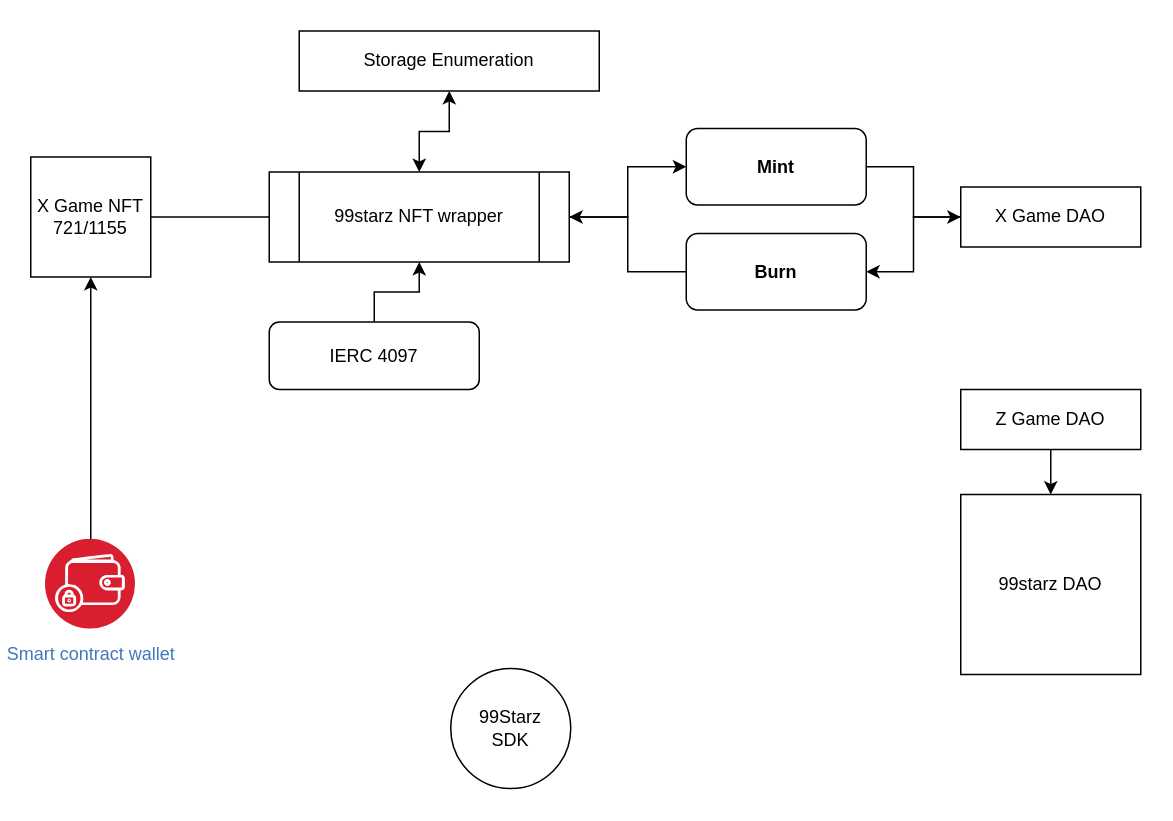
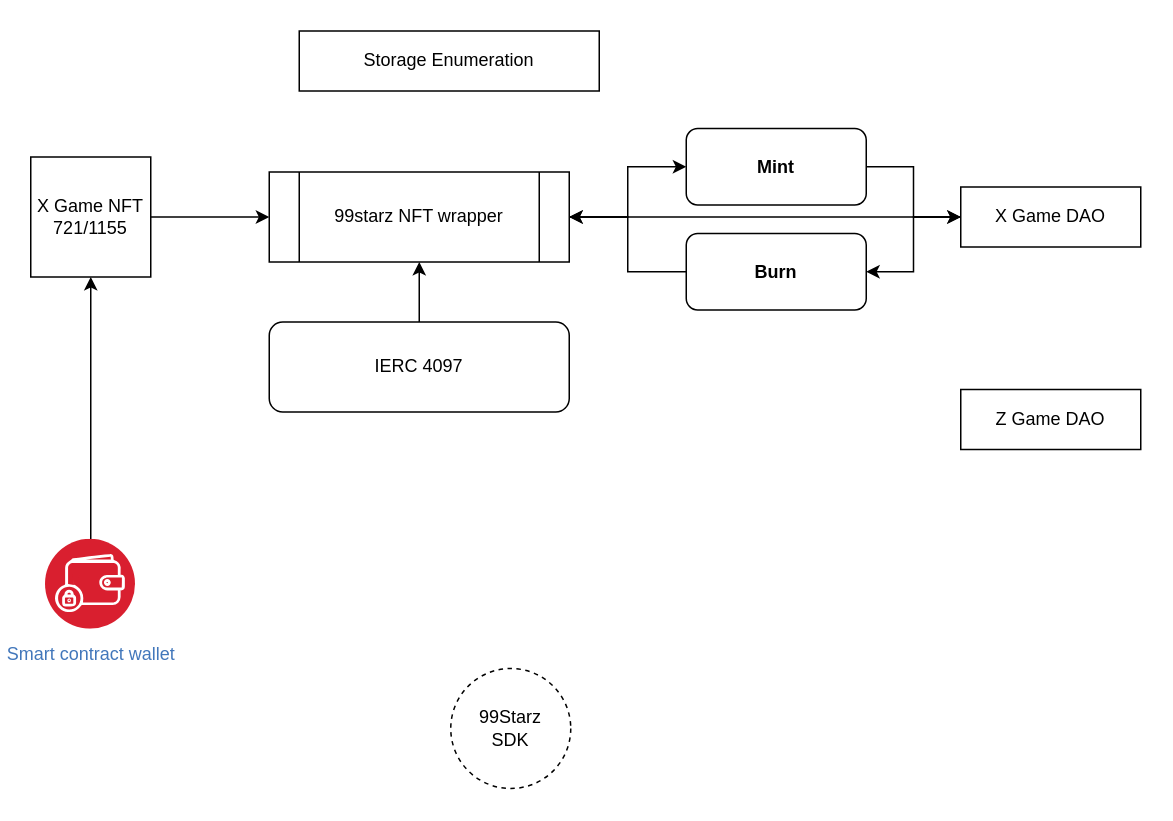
edge "Storage Enumeration" -- "99starz NFT wrapper": now "X Game DAO" -- "99starz NFT wrapper"
edge "X Game NFT 721/1155" -- "99starz NFT wrapper": arrowhead none -> classic
node "IERC 4097": size 210x68 -> 300x90
edge "Z Game DAO" -> "99starz DAO": removed
node "99starz DAO": removed
node "99Starz SDK": style solid -> dashed
